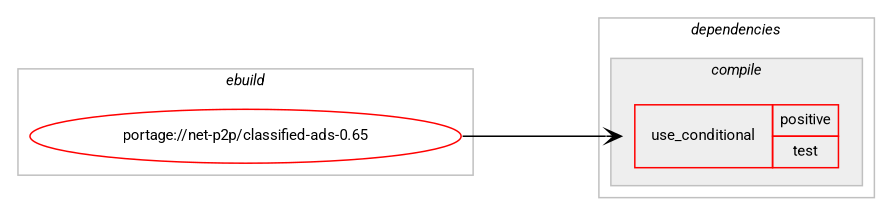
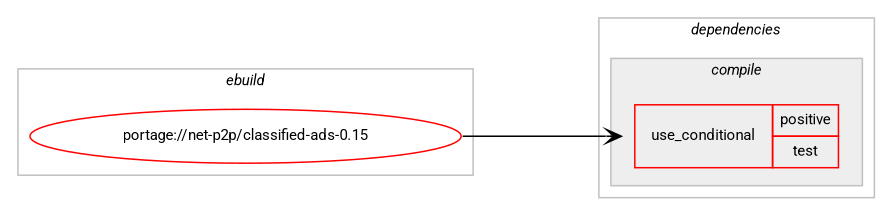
node "portage://net-p2p/classified-ads-0.65": label "portage://net-p2p/classified-ads-0.65" -> "portage://net-p2p/classified-ads-0.15"
